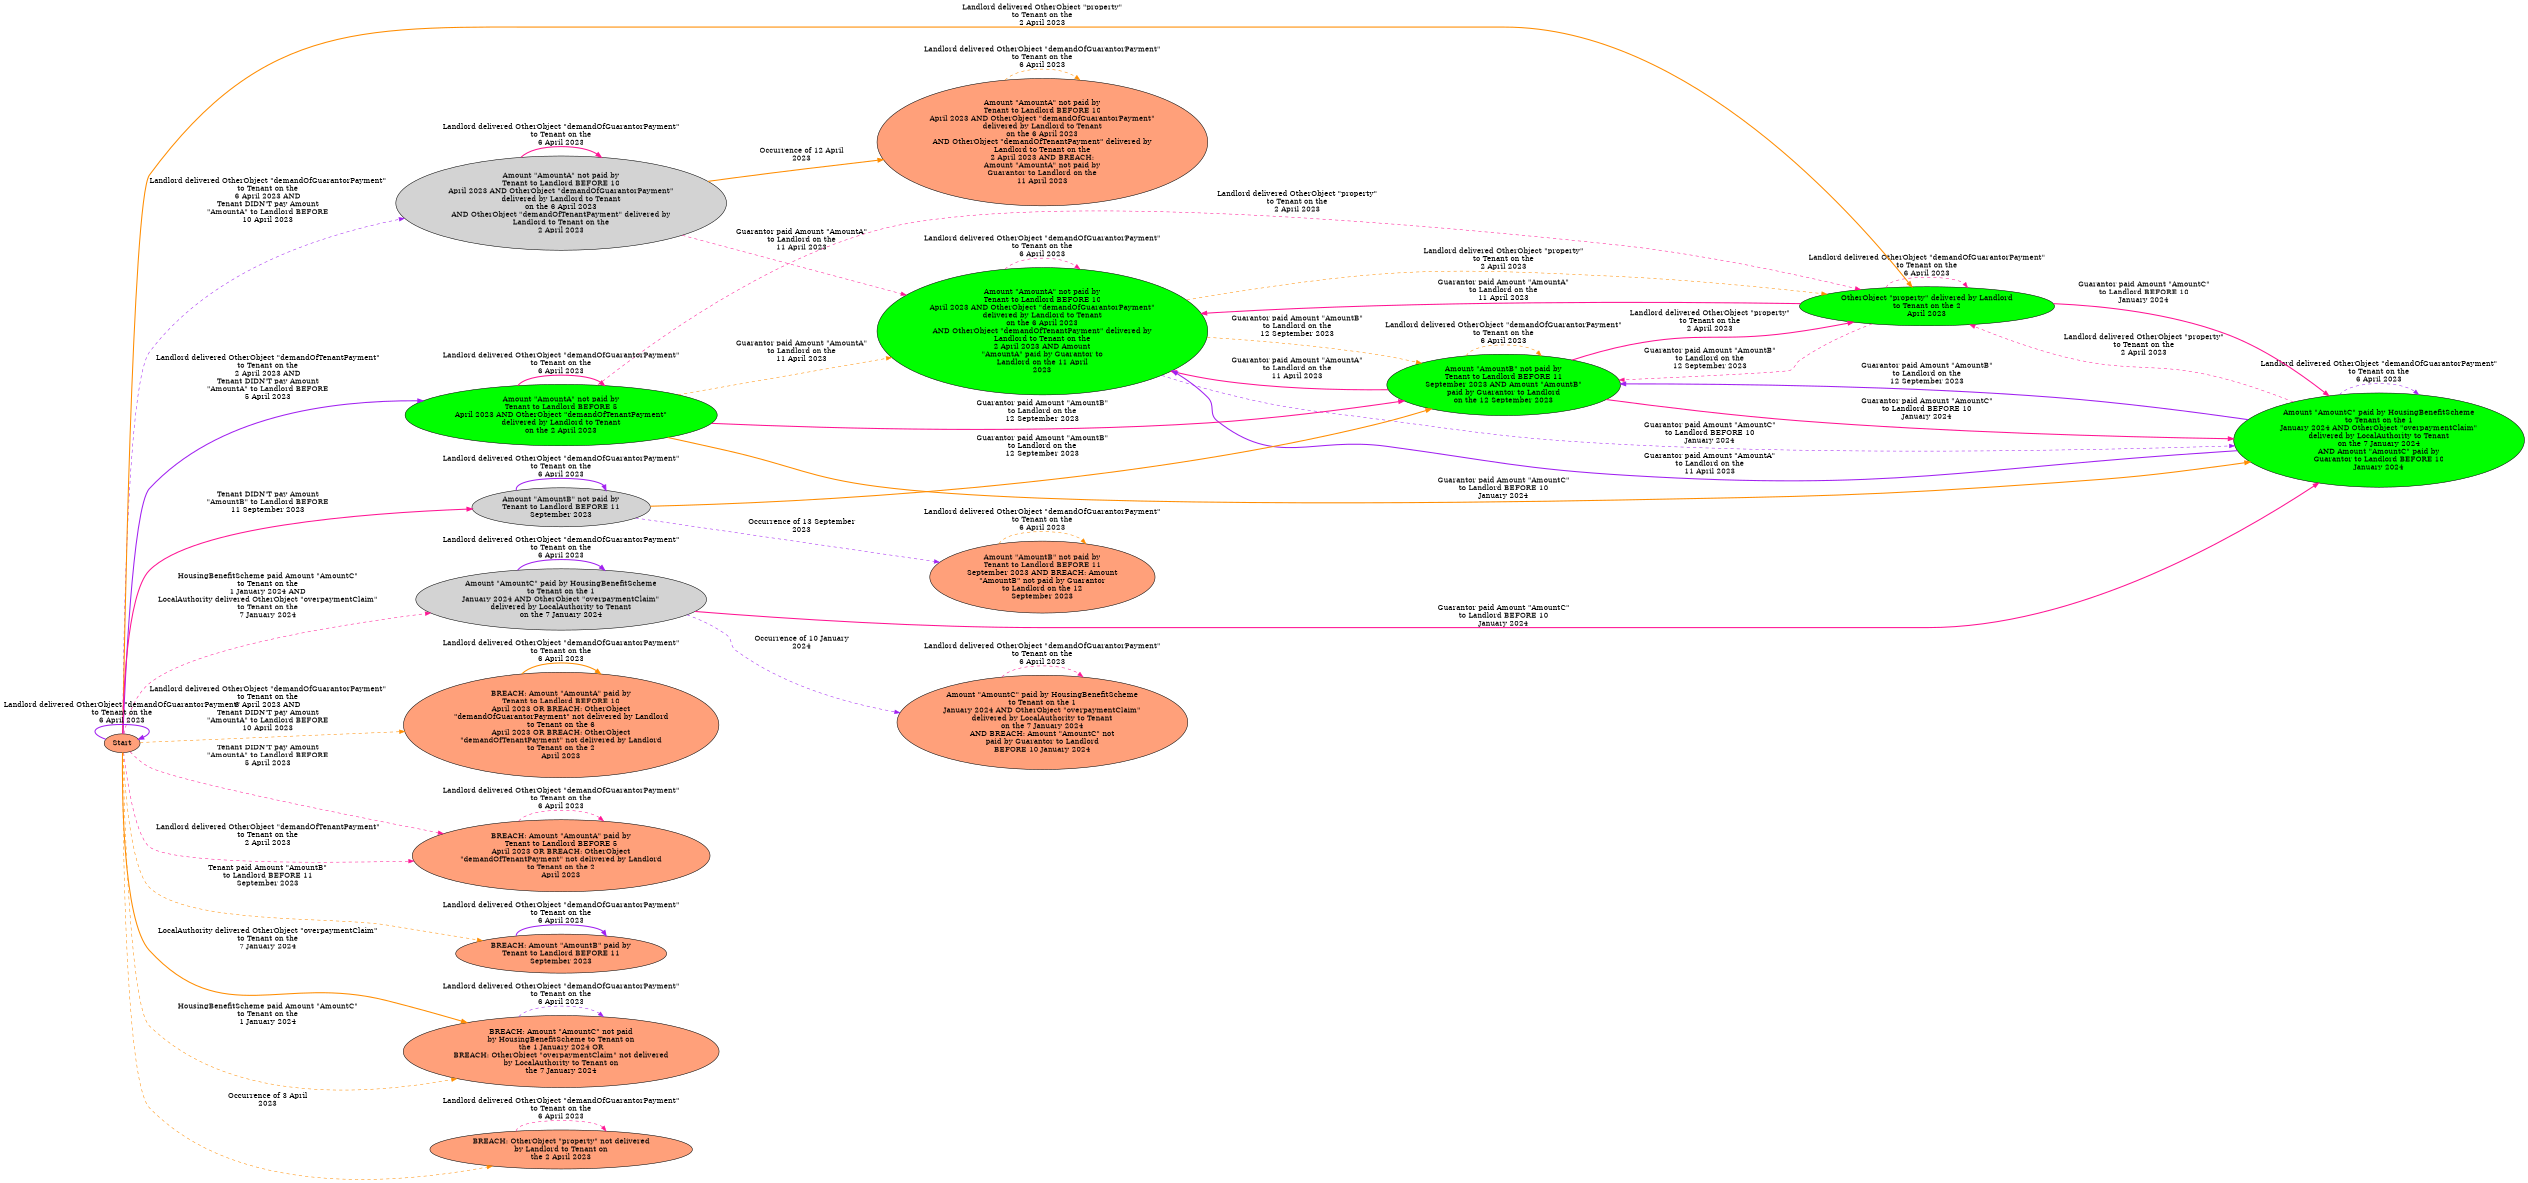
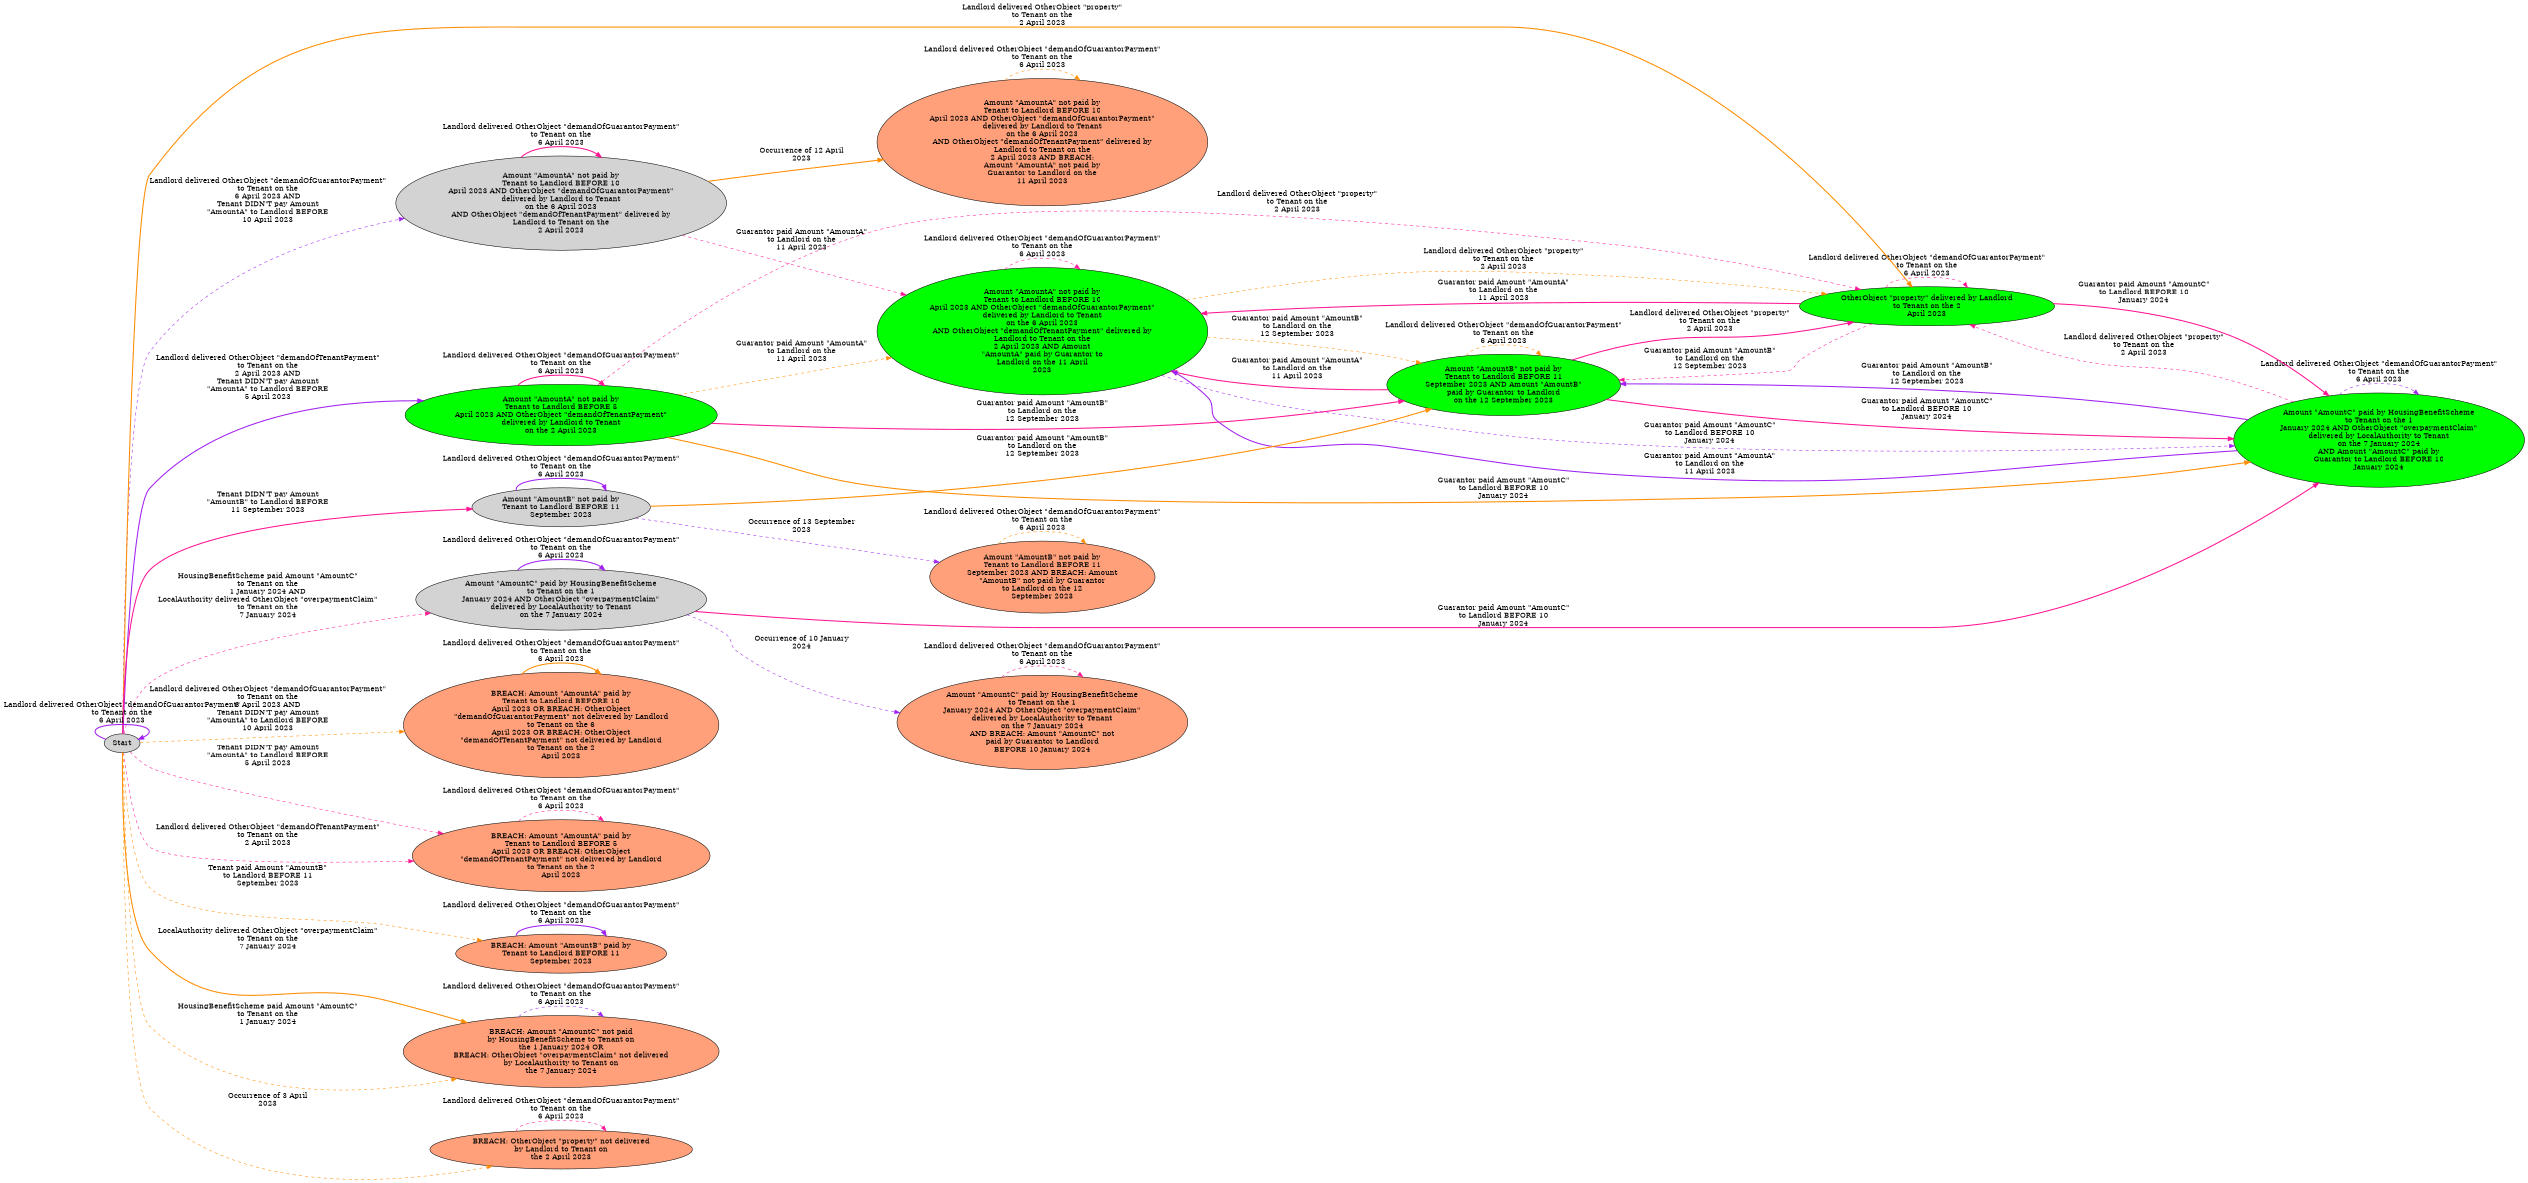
node "Start": fillcolor lightsalmon -> lightgray
